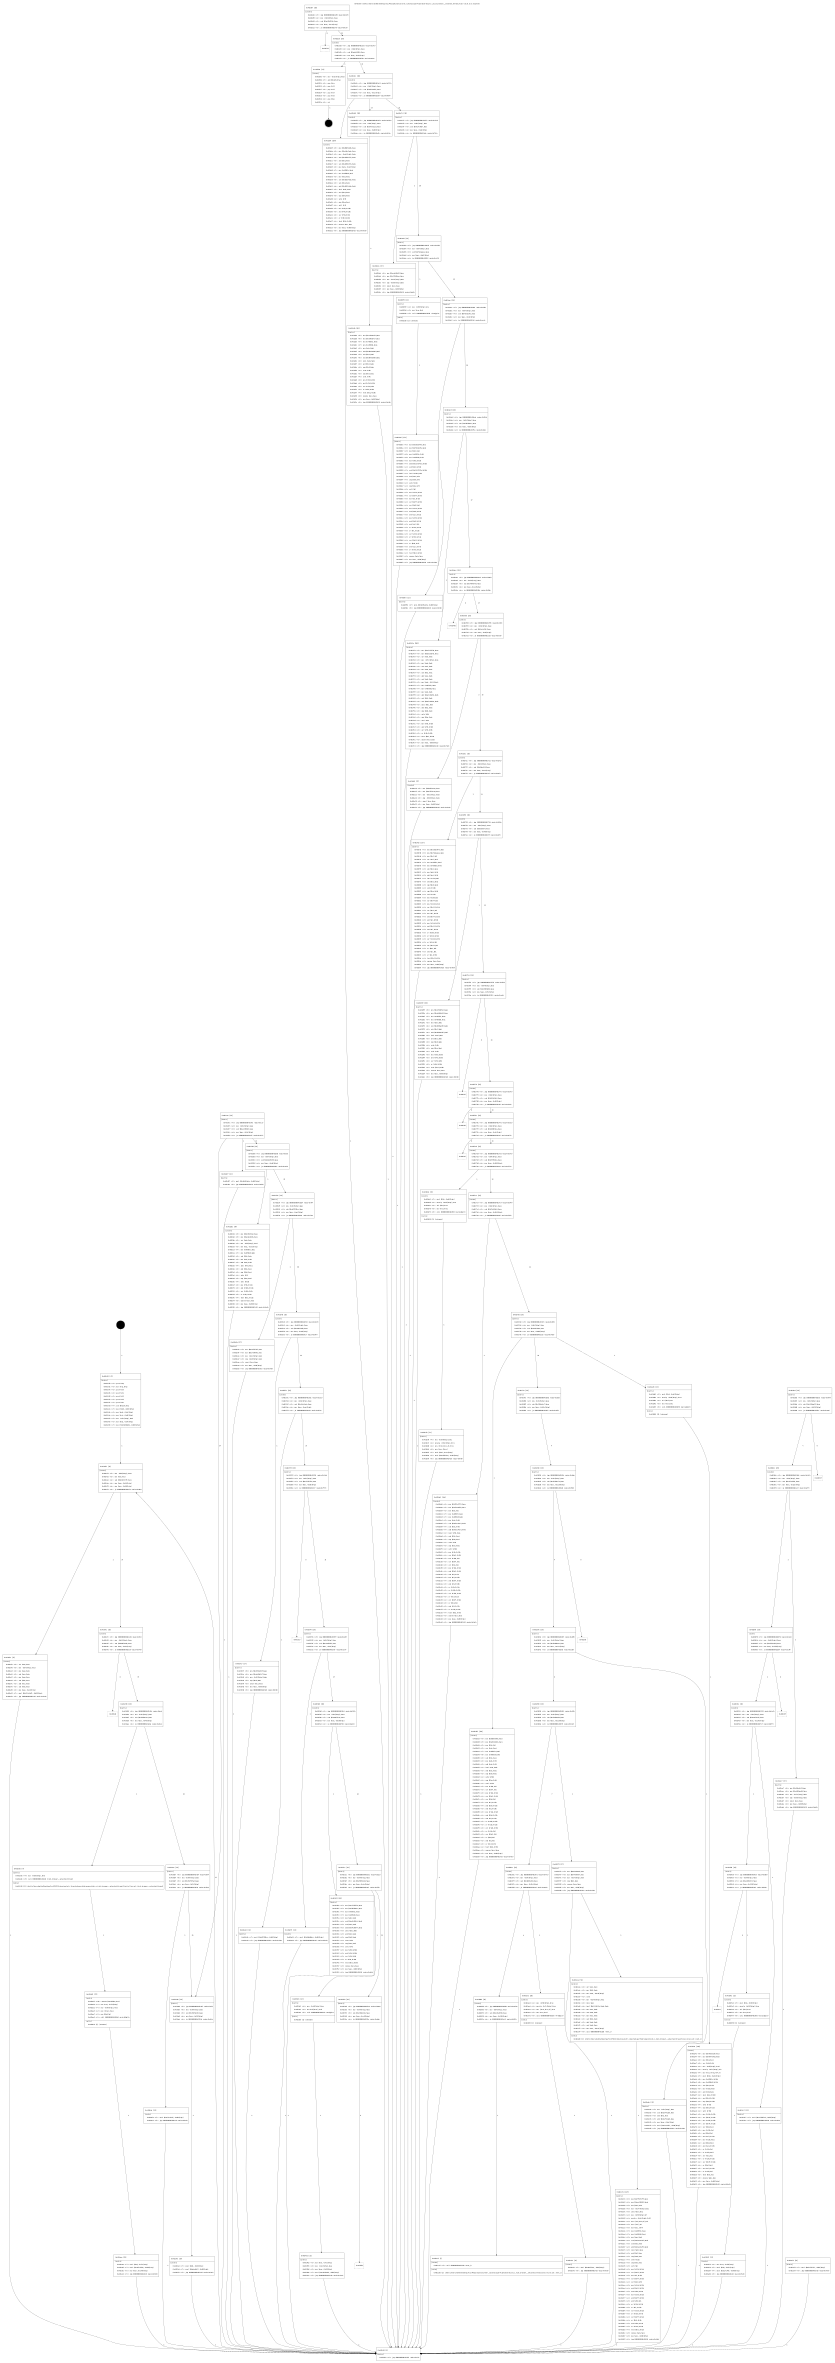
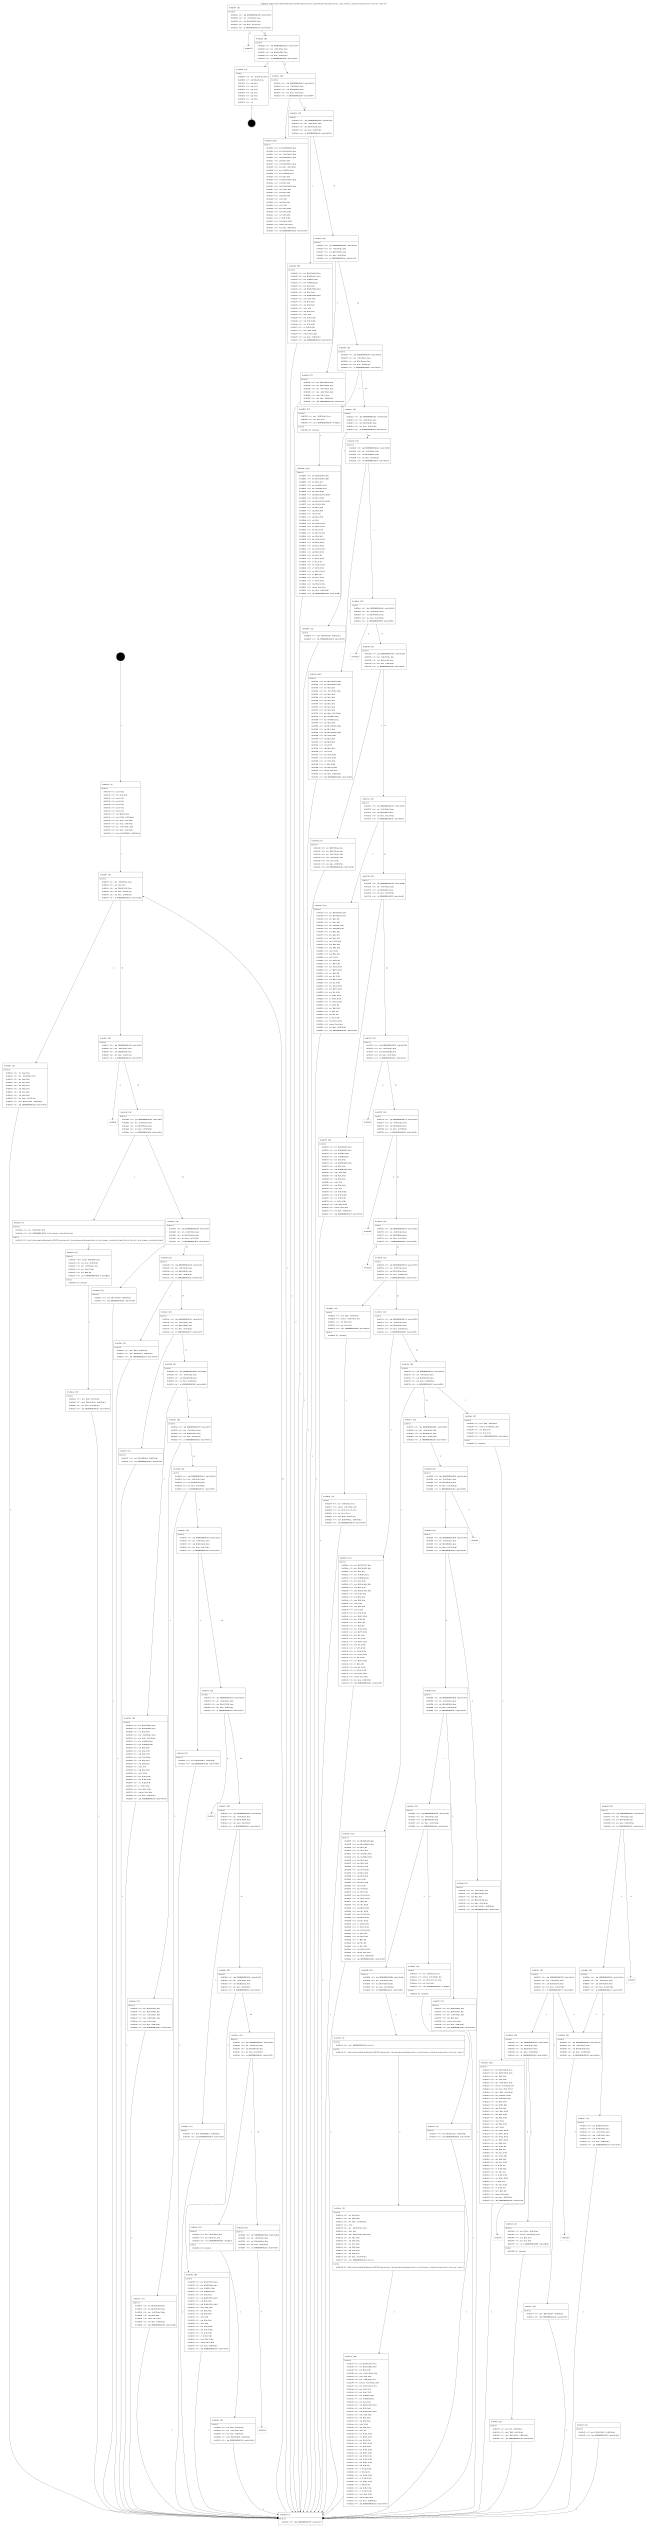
edge "0x40163c [28]" -> "0x401674 [28]": now "0x401658 [28]" -> "0x401674 [28]"
edge "0x4014ec [28]" -> "0x4014d0 [28]": reversed
edge "0x4018f8 [28]" -> "0x401914 [28]": reversed
edge "0x401972 [27]" -> "0x401c4a [52]": now "0x401c45 [5]" -> "0x401c4a [52]"
